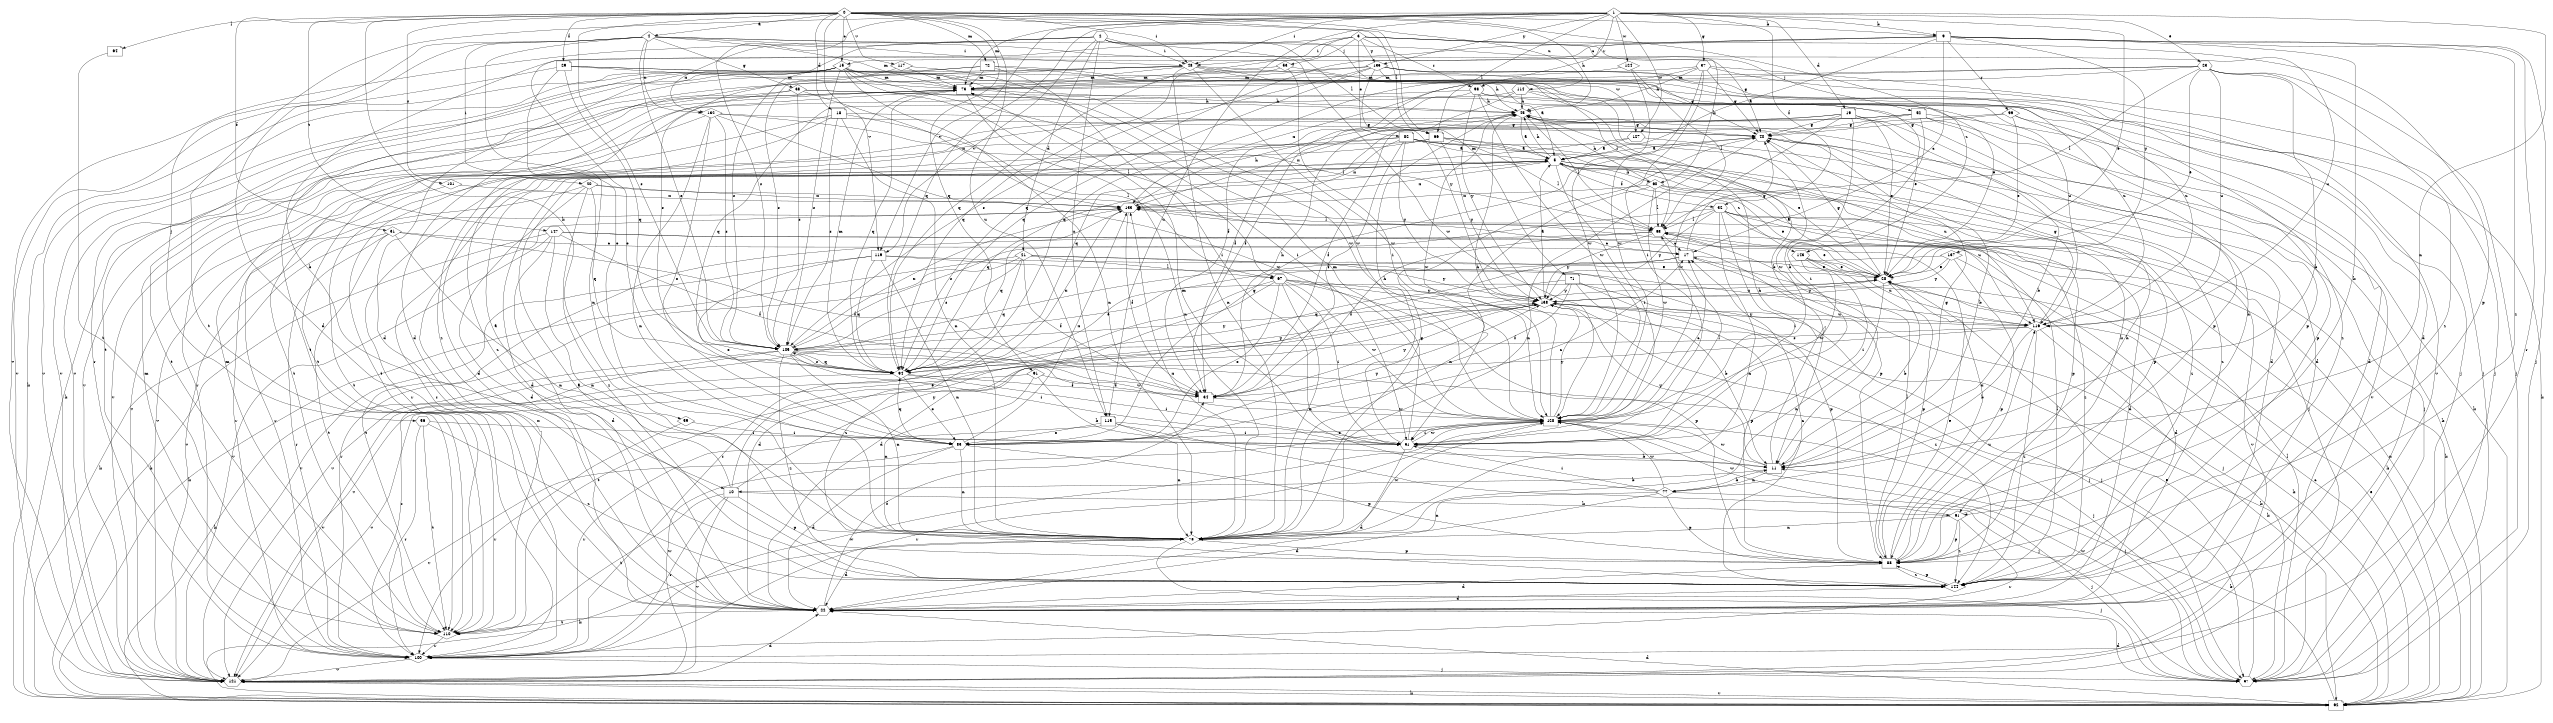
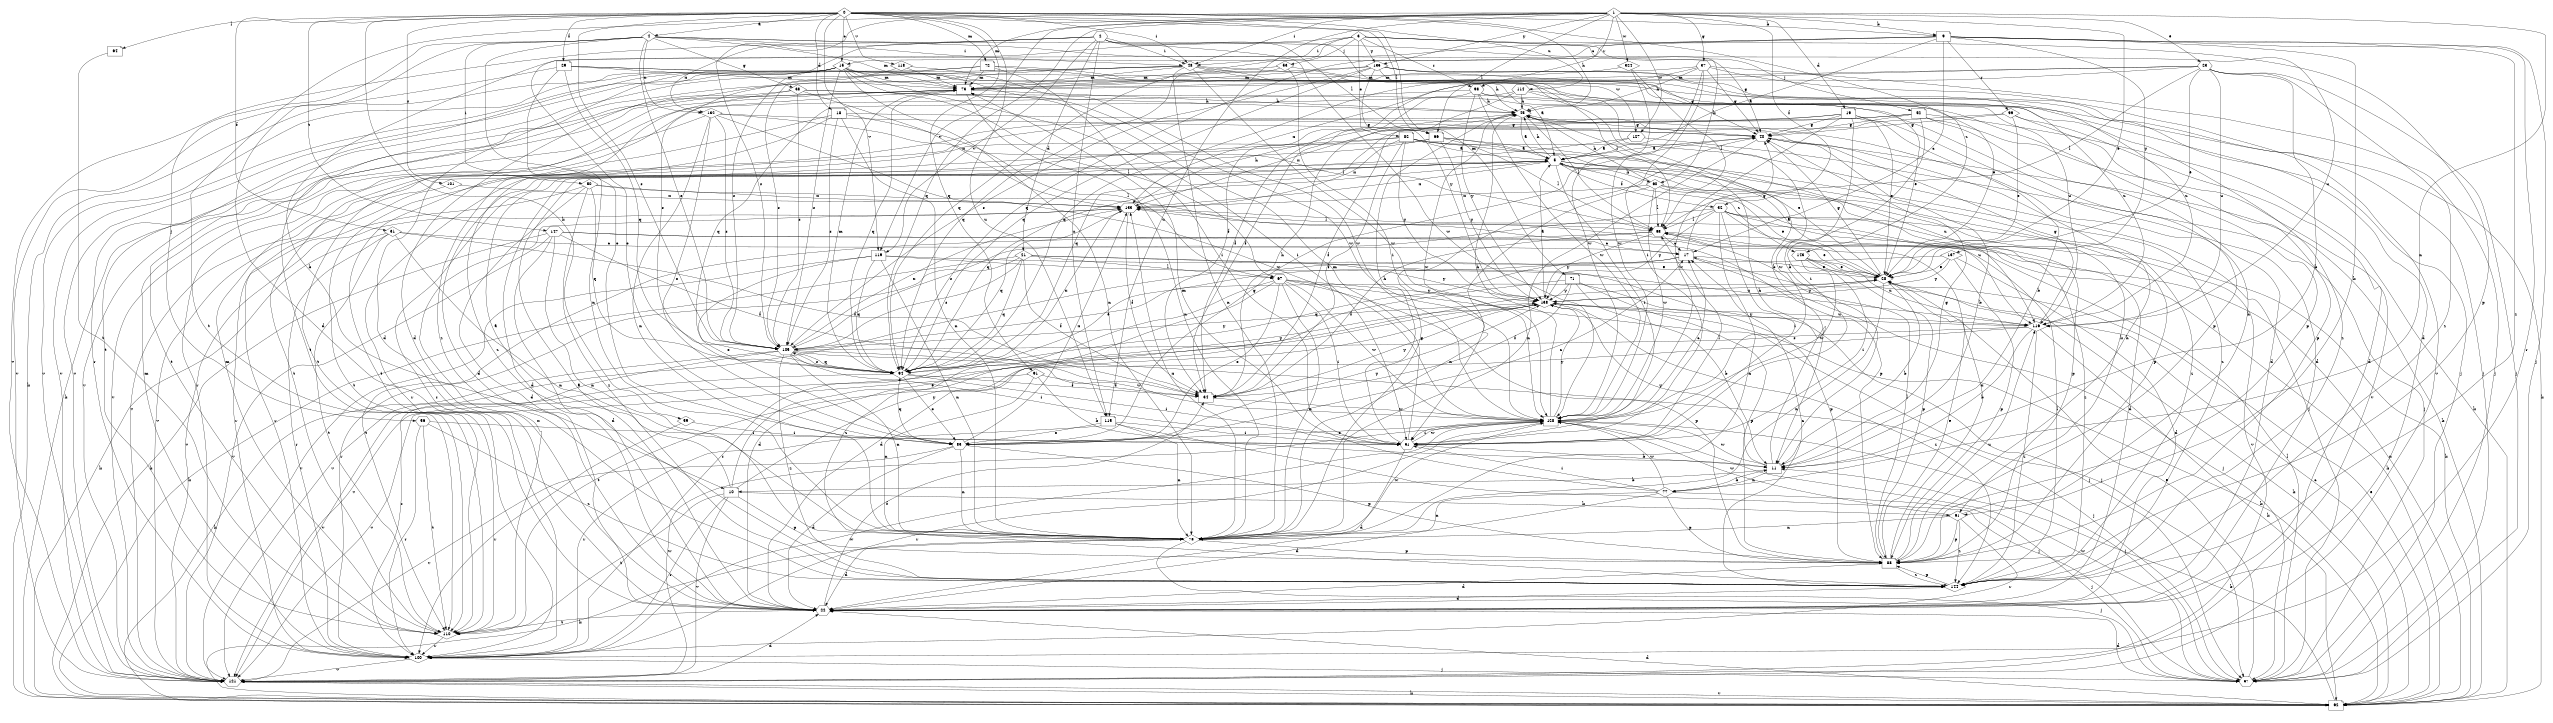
node "117": label "117" -> "118"
node "124": label "124" -> "324"
node "20": label "20" -> "50"
